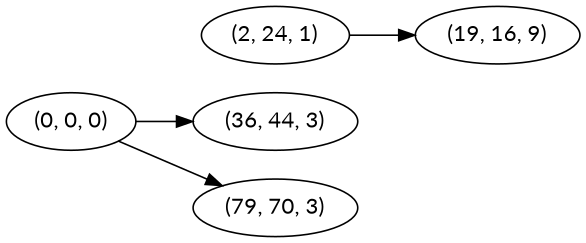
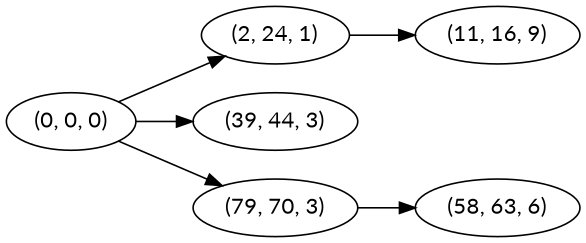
node "(19, 16, 9)": label "(19, 16, 9)" -> "(11, 16, 9)"
edge "(0, 0, 0)" -> "(2, 24, 1)": added
node "(36, 44, 3)": label "(36, 44, 3)" -> "(39, 44, 3)"
node "(58, 63, 6)": added
